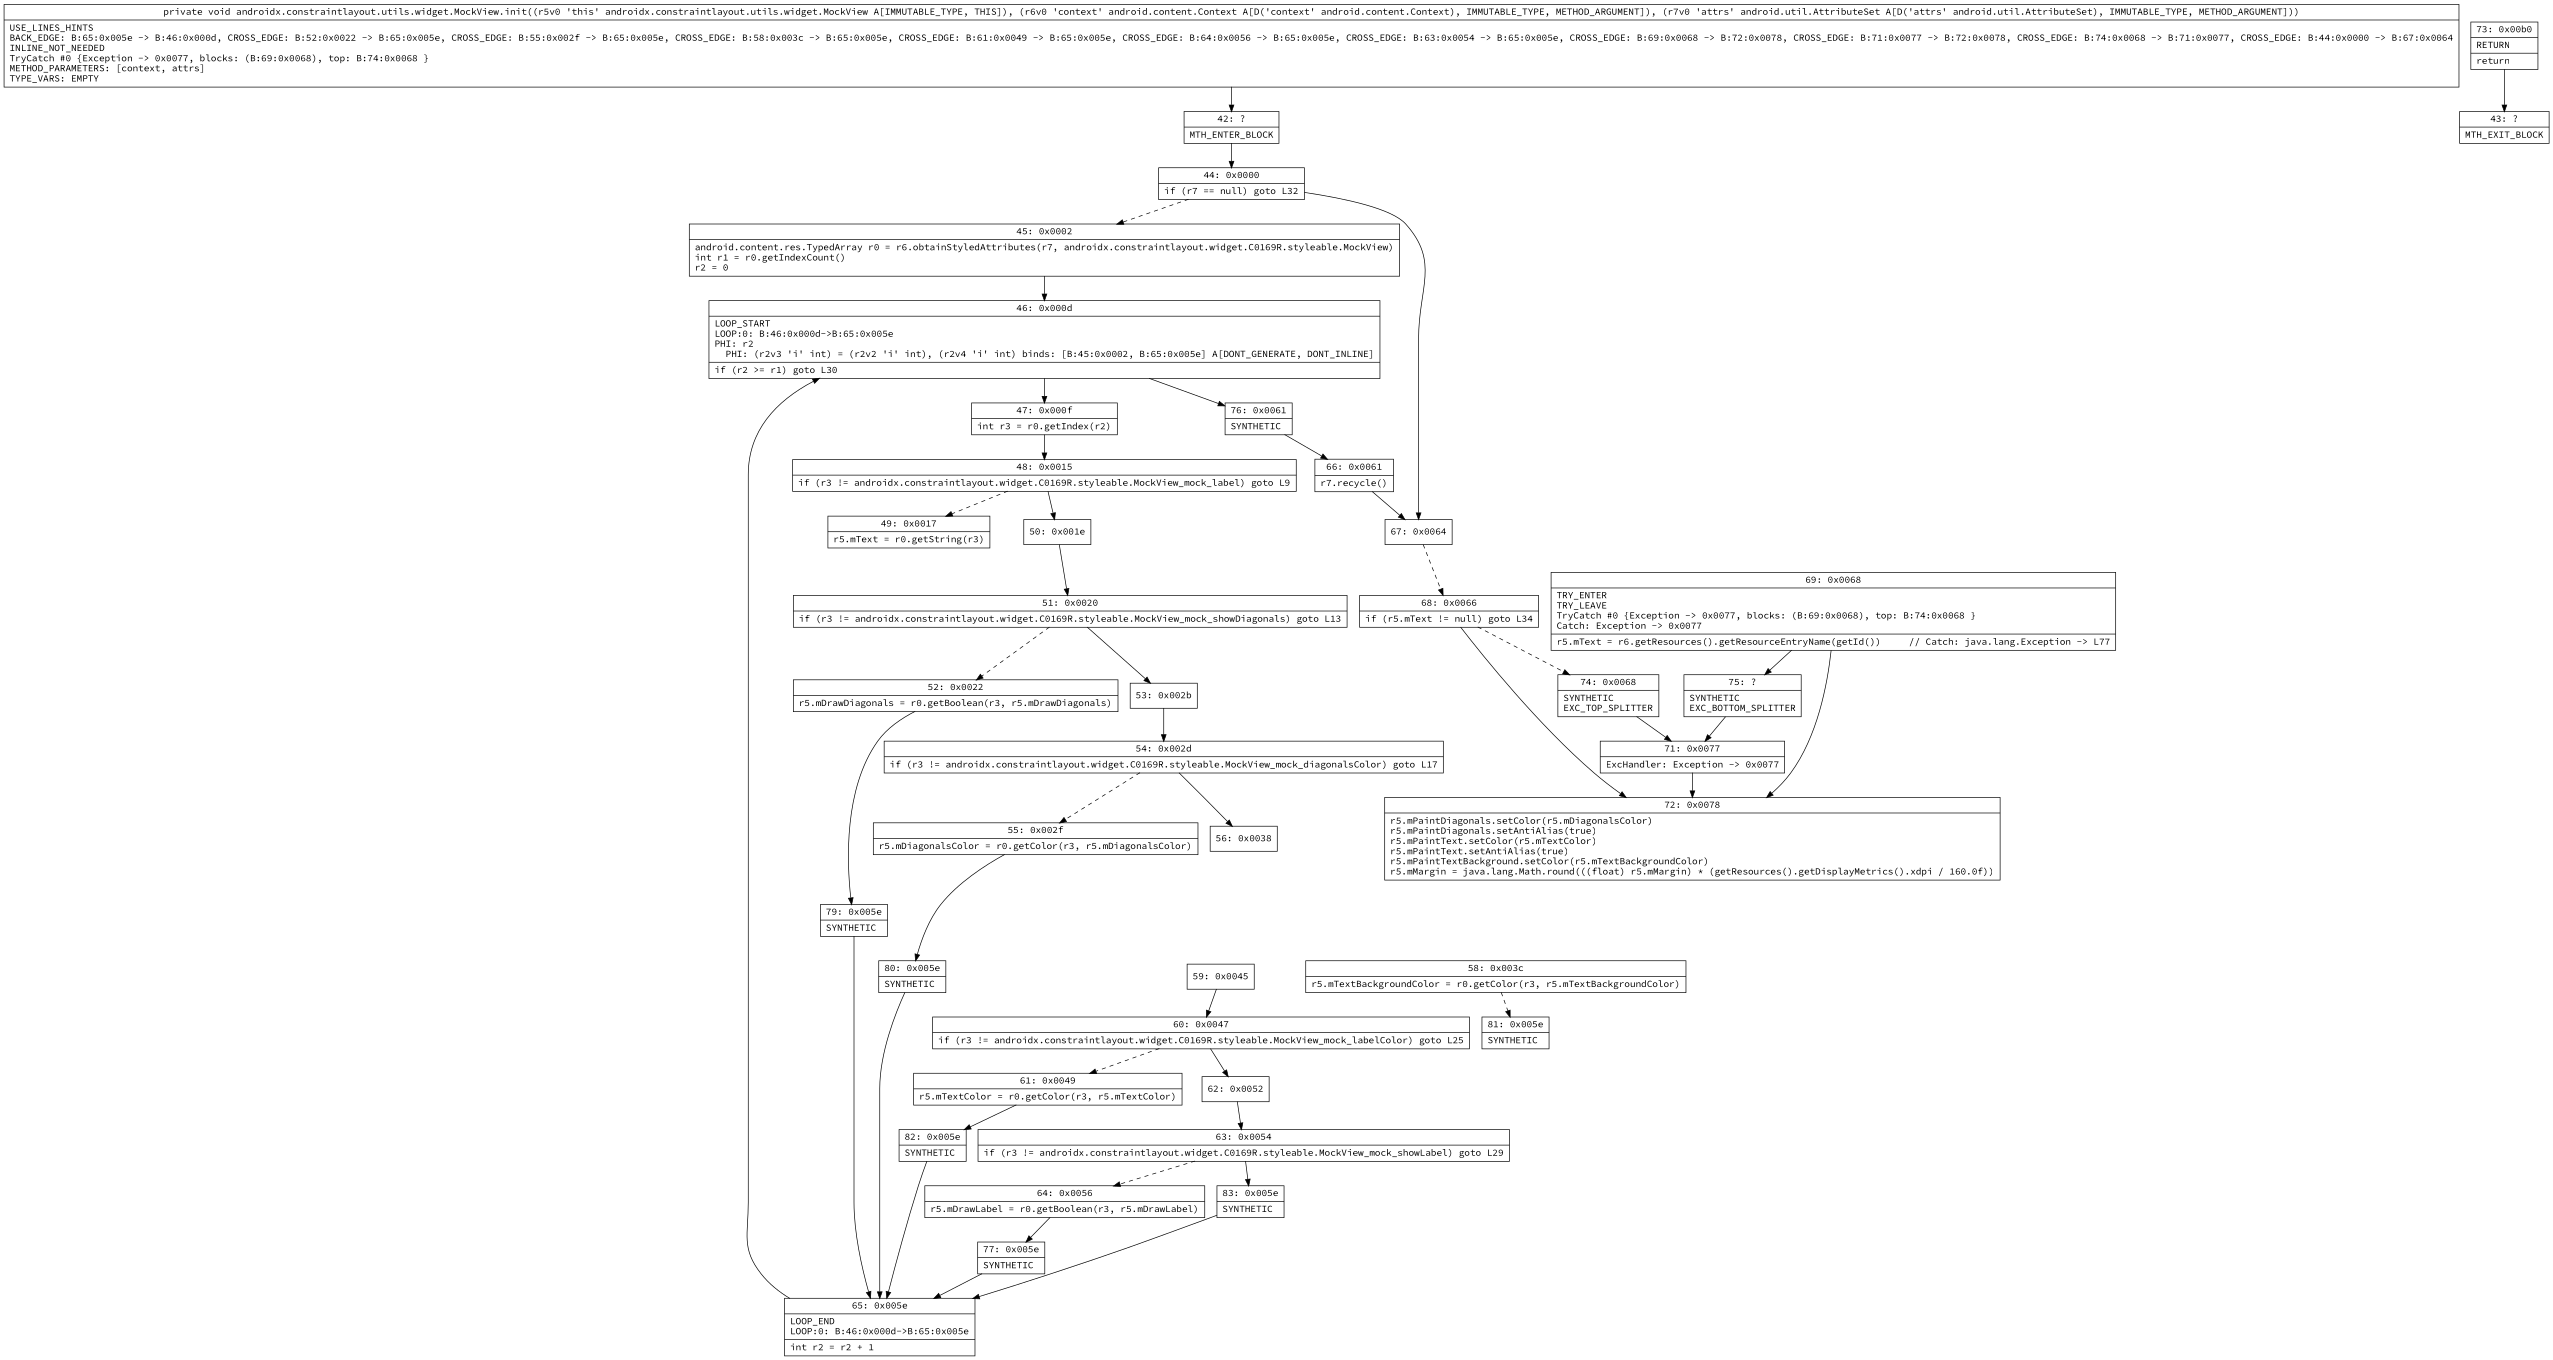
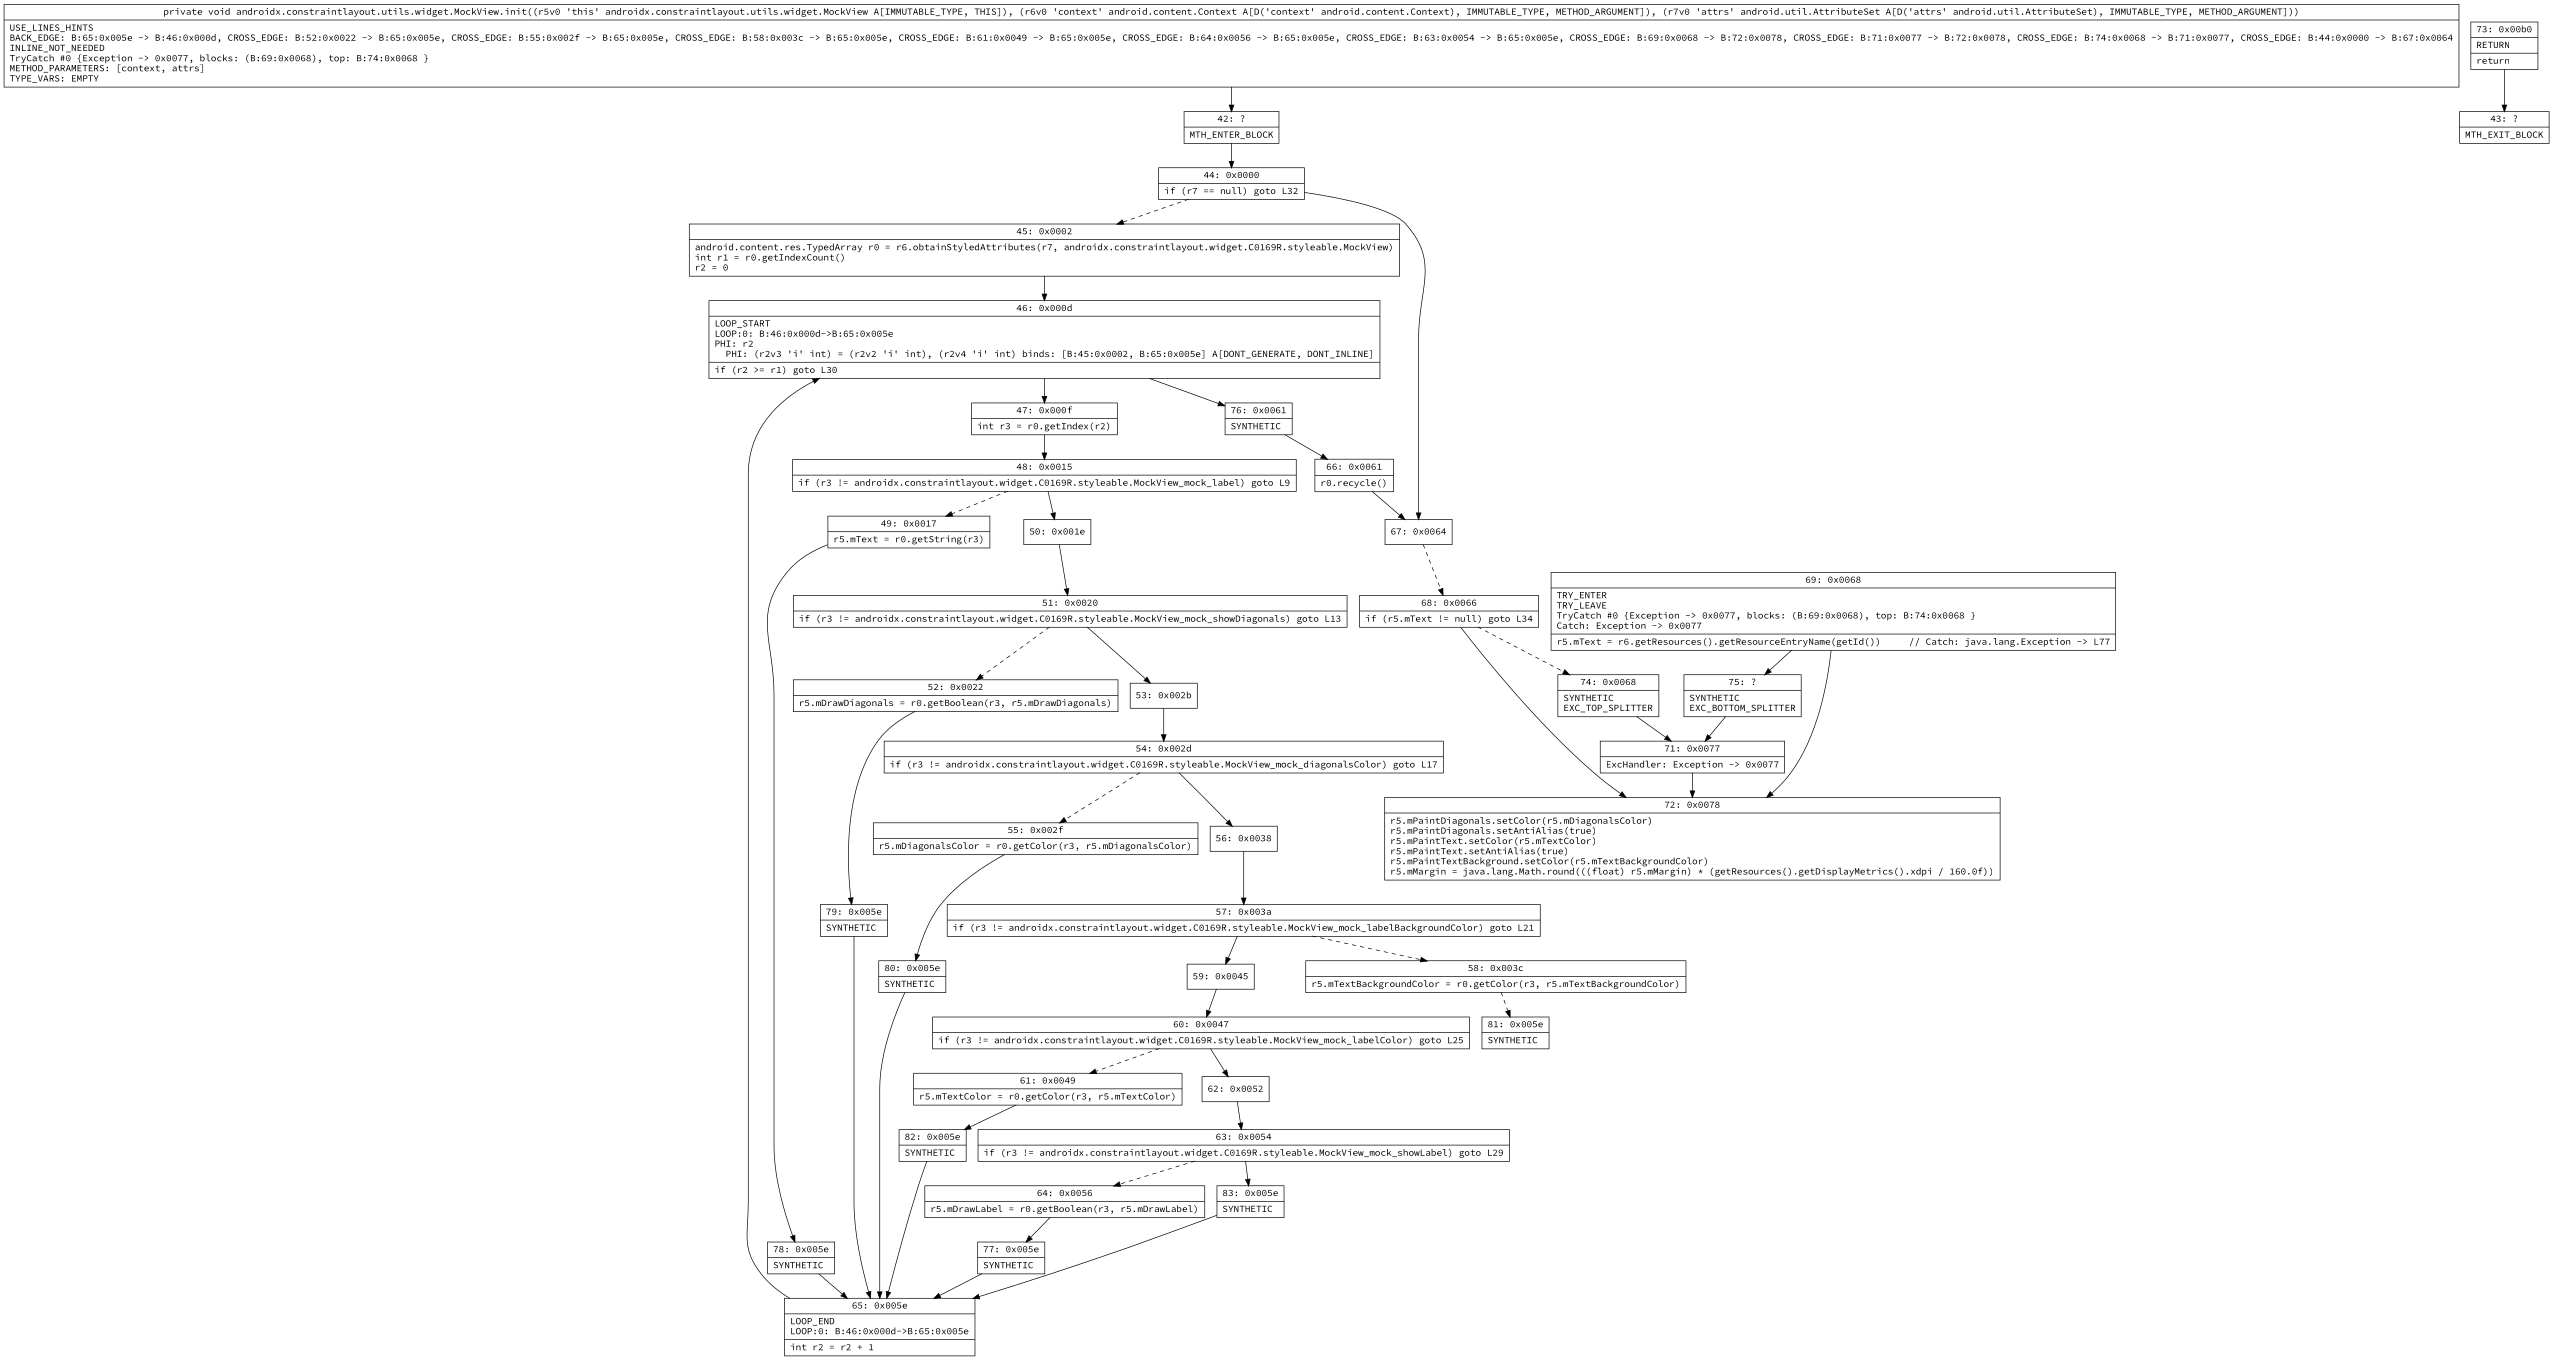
node "66: 0x0061": text "r7.recycle()" -> "r0.recycle()"
node "57: 0x003a": added
node "78: 0x005e": added
